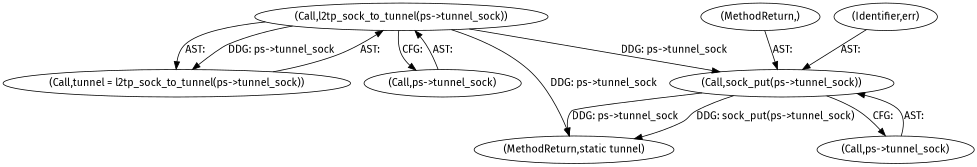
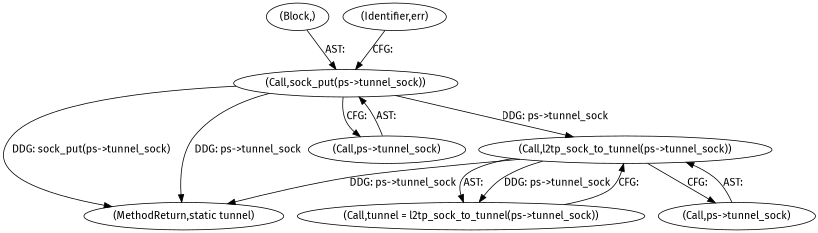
node "(MethodReturn,)": label "(MethodReturn,)" -> "(Block,)"
edge "(Call,tunnel = l2tp_sock_to_tunnel(ps->tunnel_sock))" -> "(Call,l2tp_sock_to_tunnel(ps->tunnel_sock))": label "AST: " -> "CFG: "
edge "(Call,l2tp_sock_to_tunnel(ps->tunnel_sock))" -> "(Call,sock_put(ps->tunnel_sock))": reversed
edge "(Identifier,err)" -> "(Call,sock_put(ps->tunnel_sock))": label "AST: " -> "CFG: "
